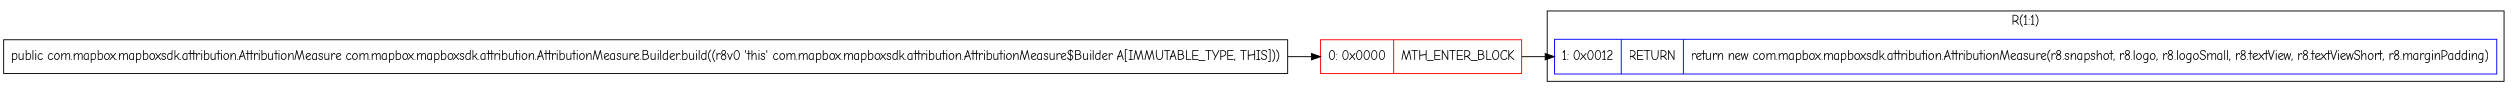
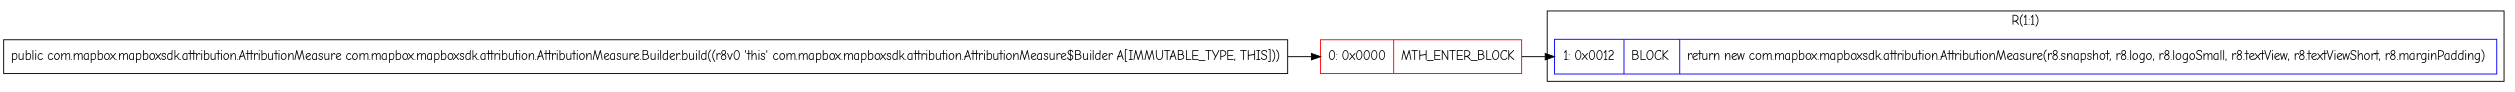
node "1: 0x0012": text "RETURN" -> "BLOCK"
